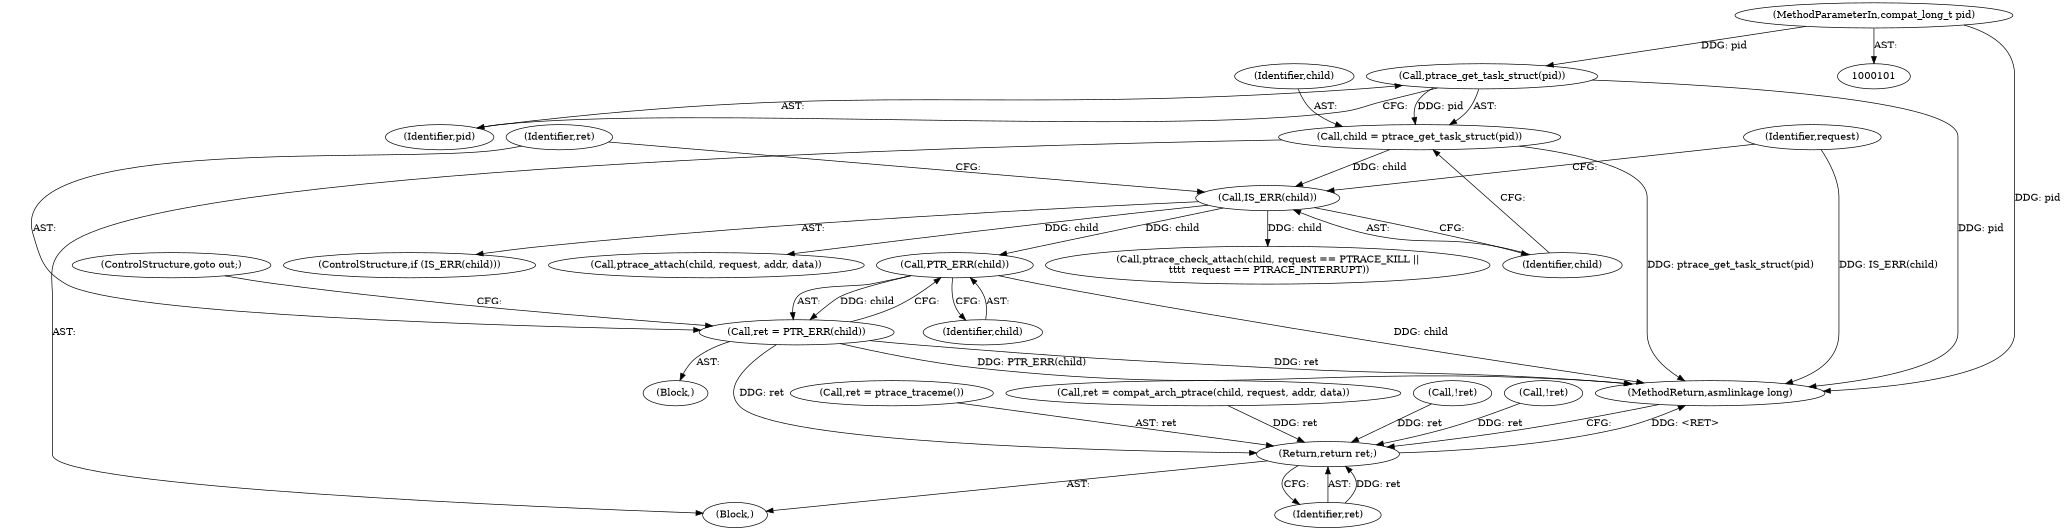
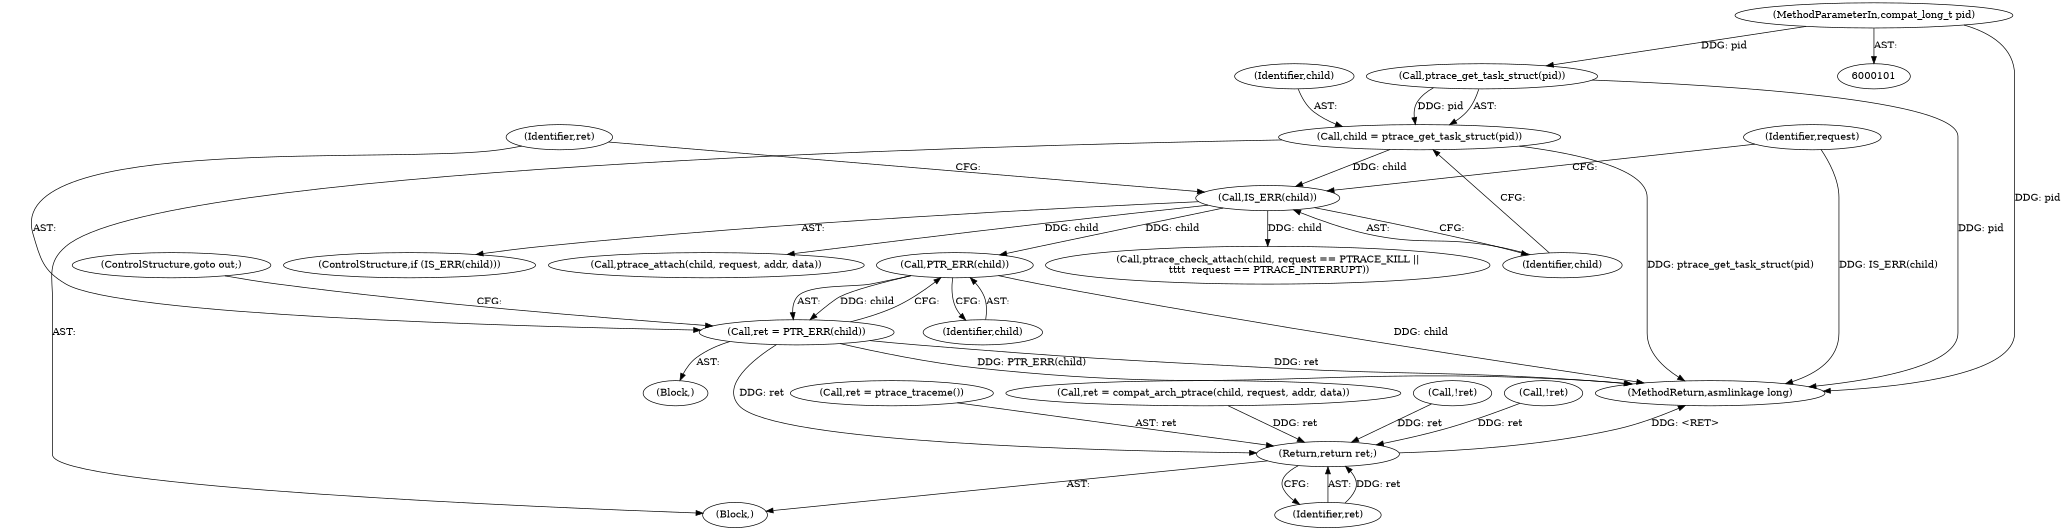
node "1000101": label "1000101" -> "6000101"
node "(Identifier,pid)": removed
edge "(MethodReturn,asmlinkage long)" -> "(Return,return ret;)": removed, label "CFG:"
